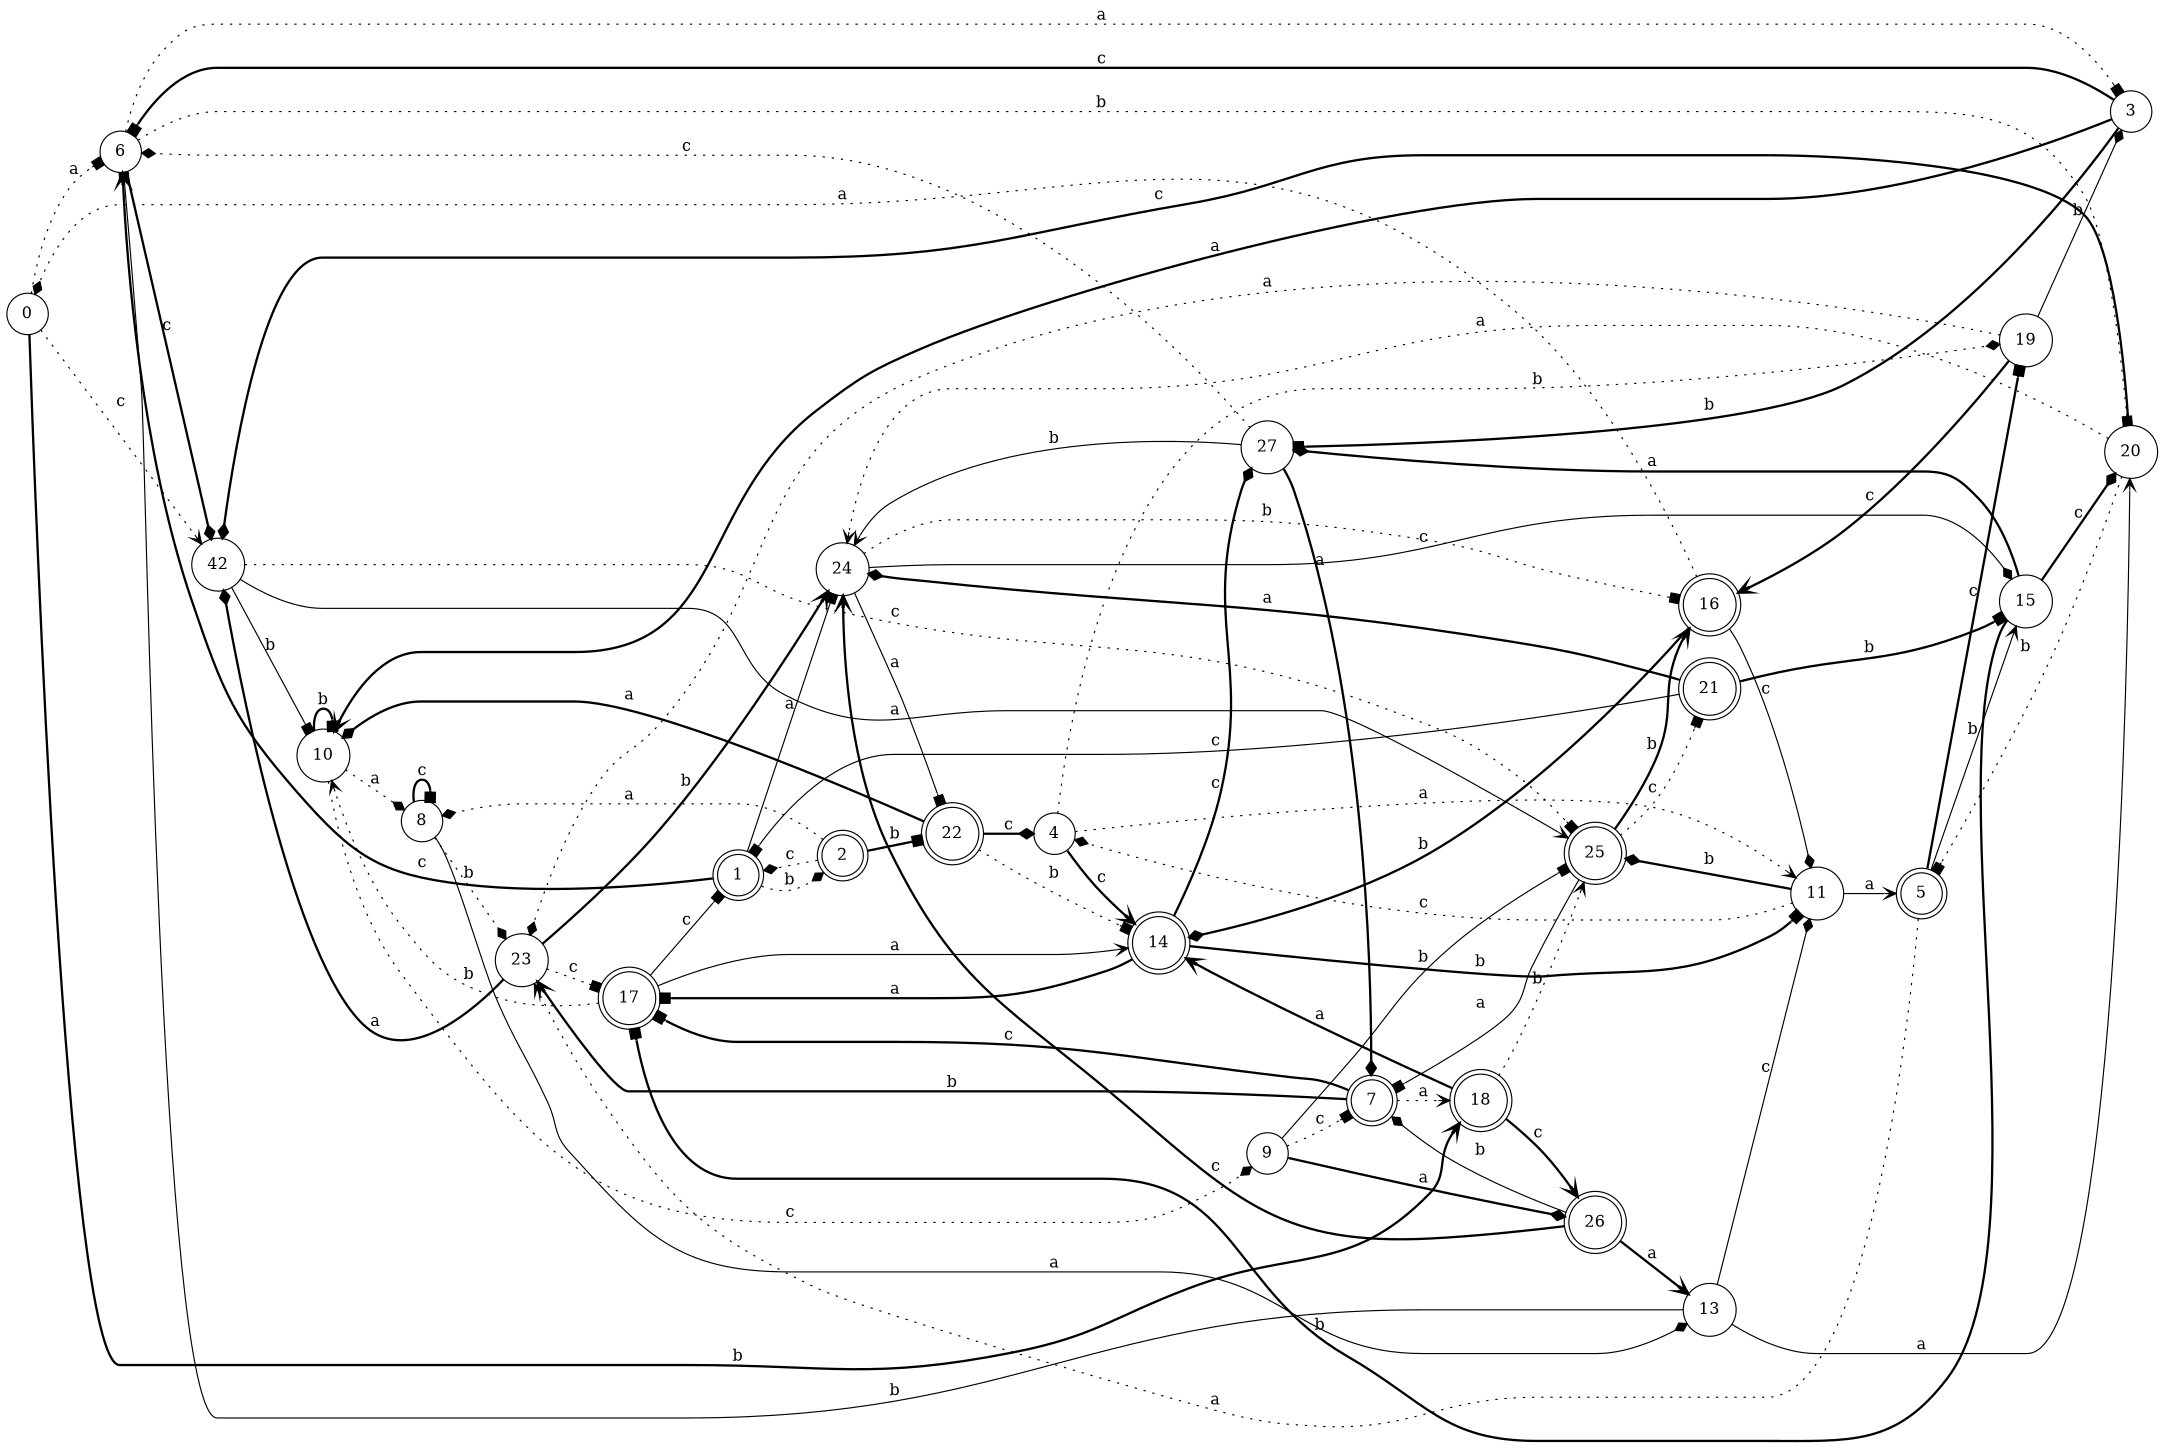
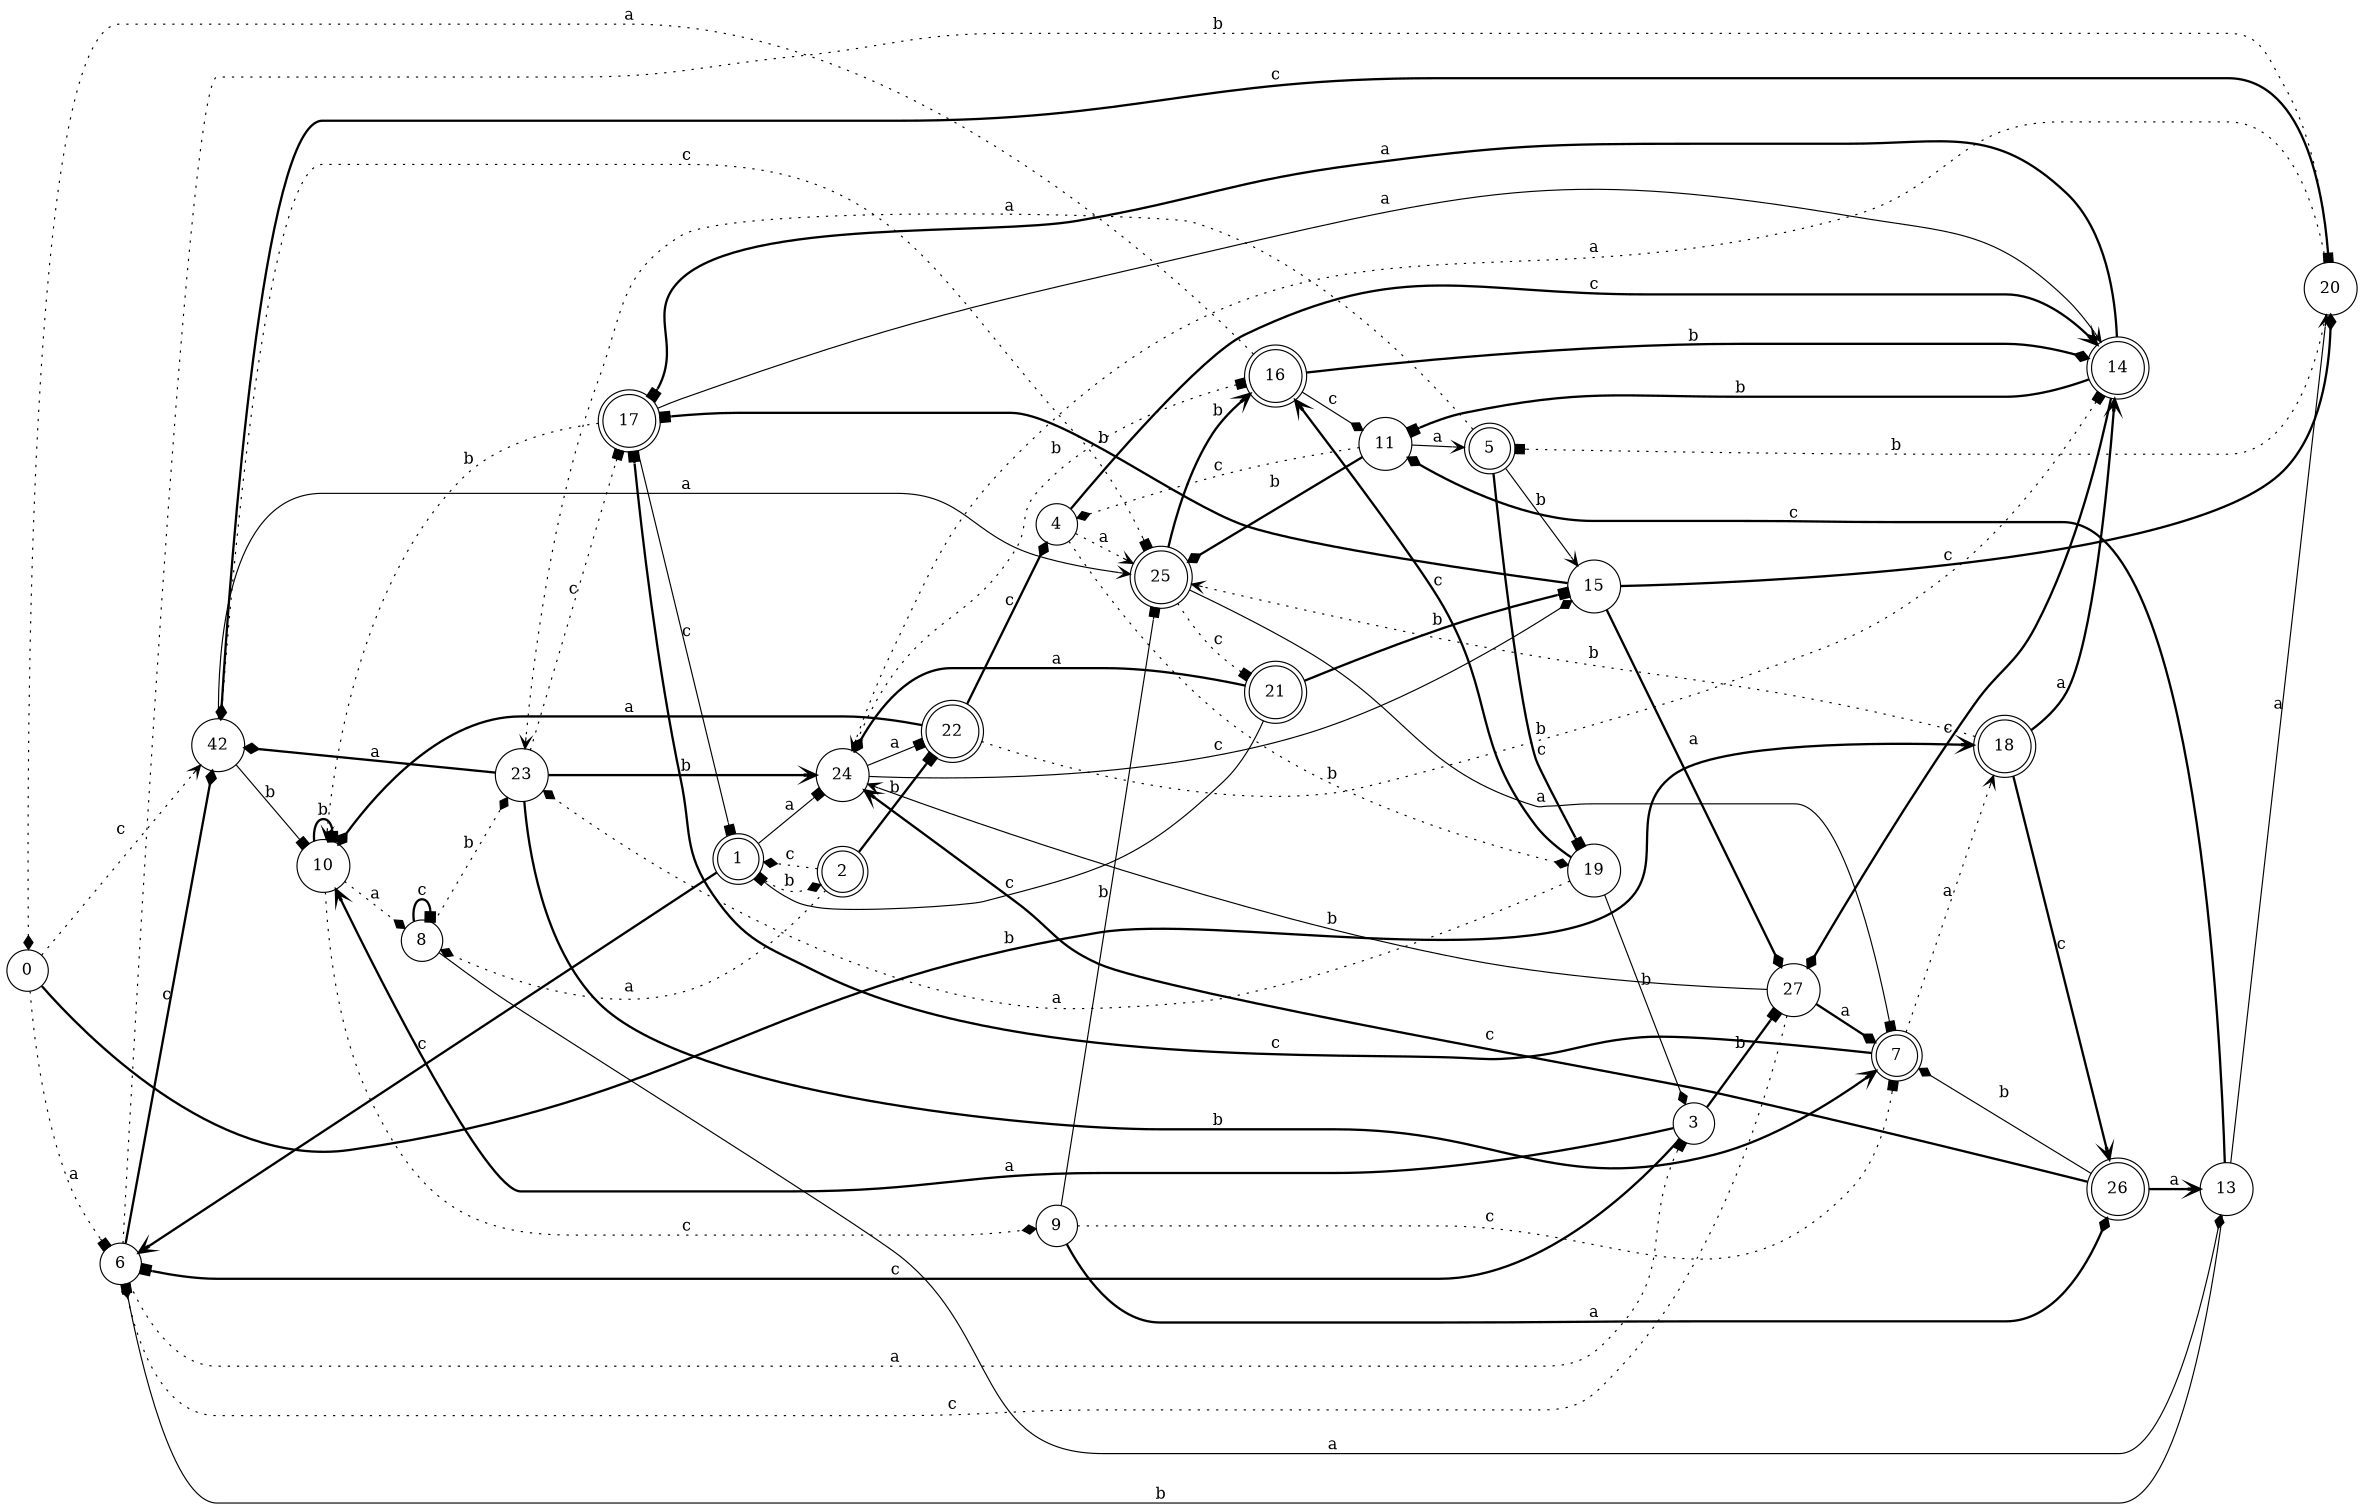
edge "4" -> "11": now "4" -> "25"
edge "7" -> "23": reversed
edge "13" -> "11": style solid -> bold
